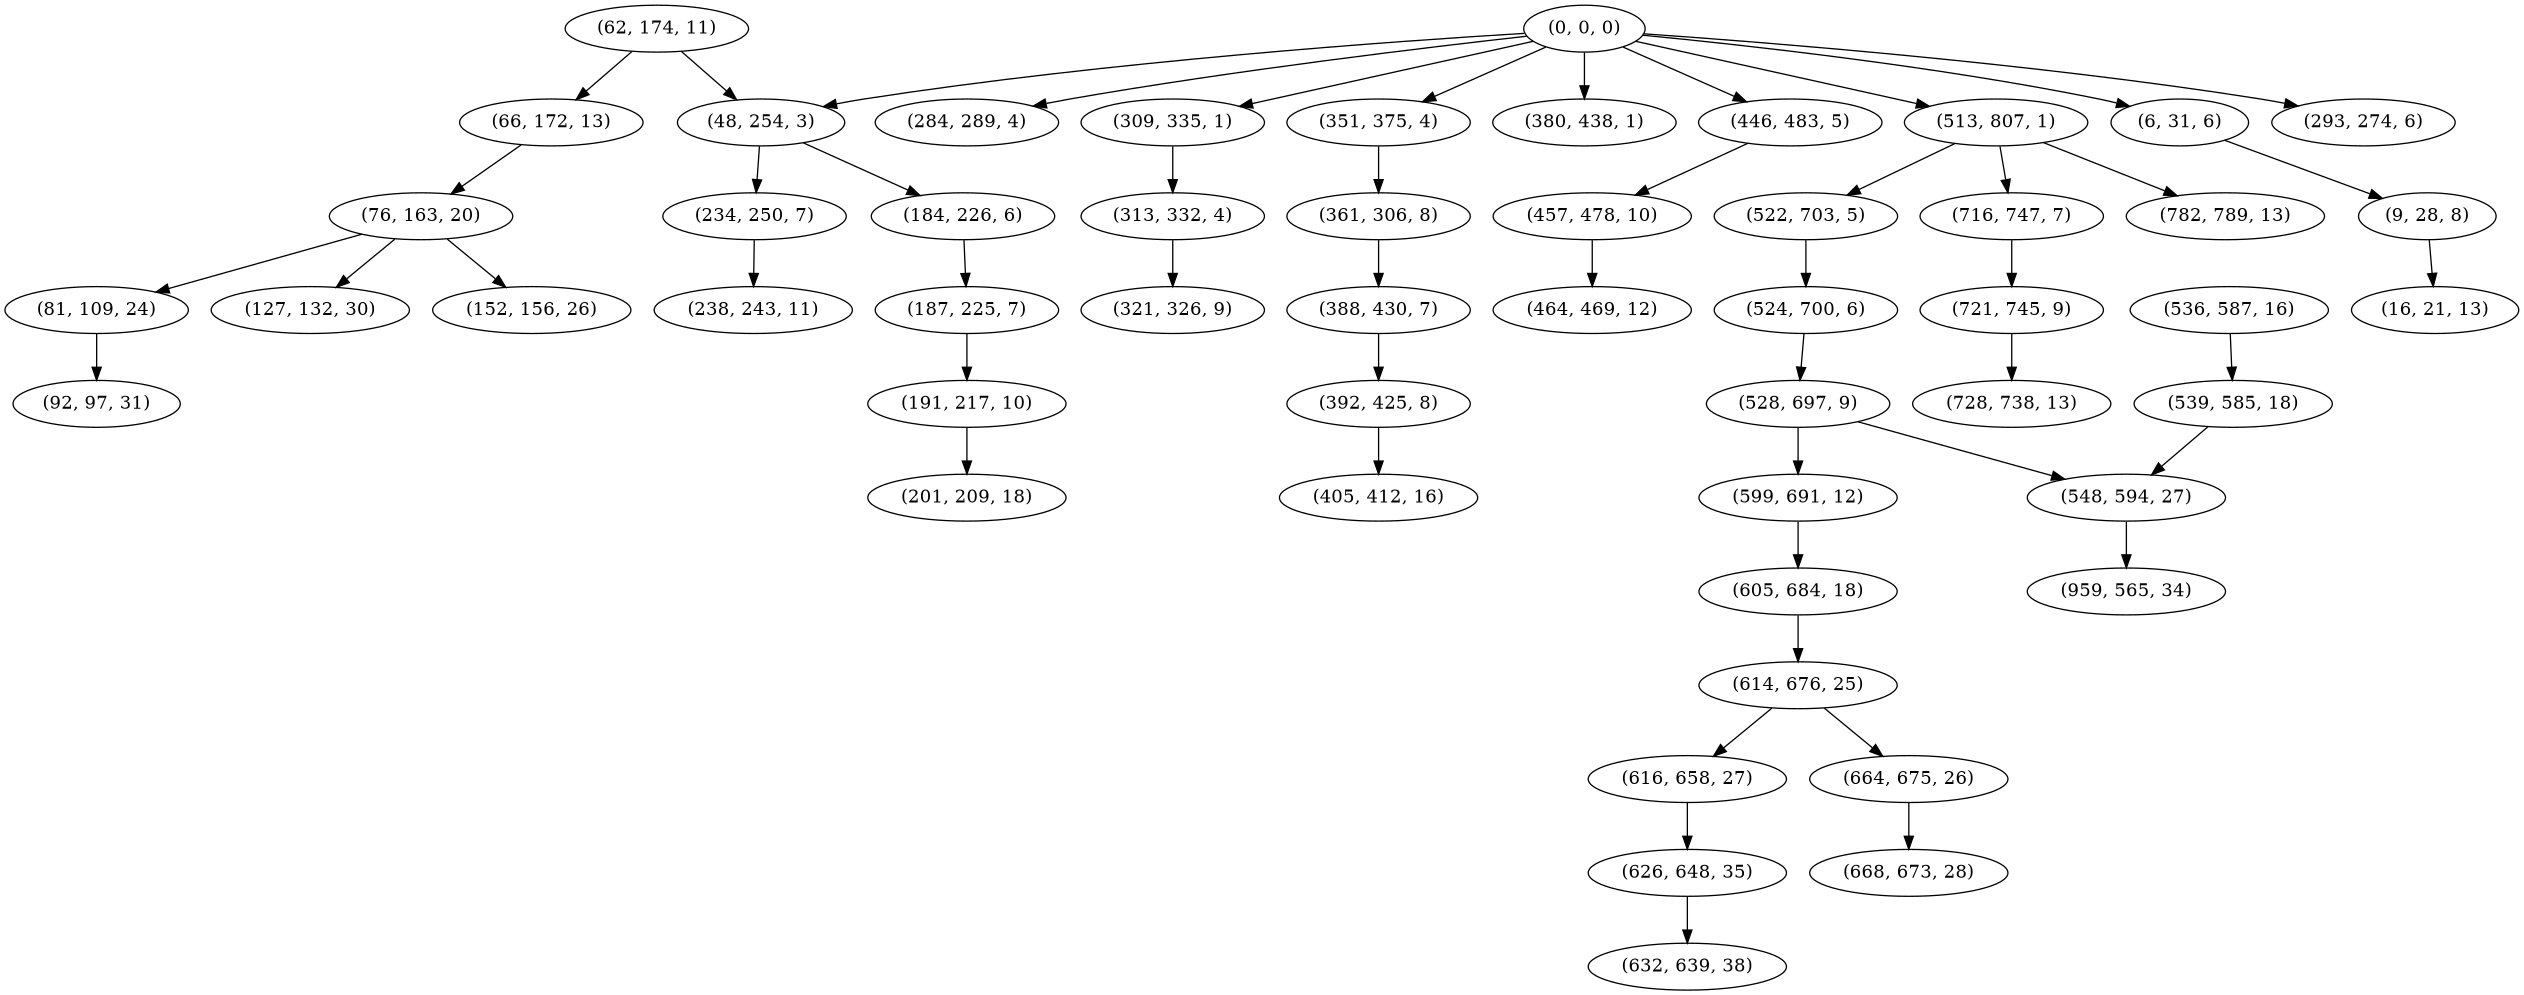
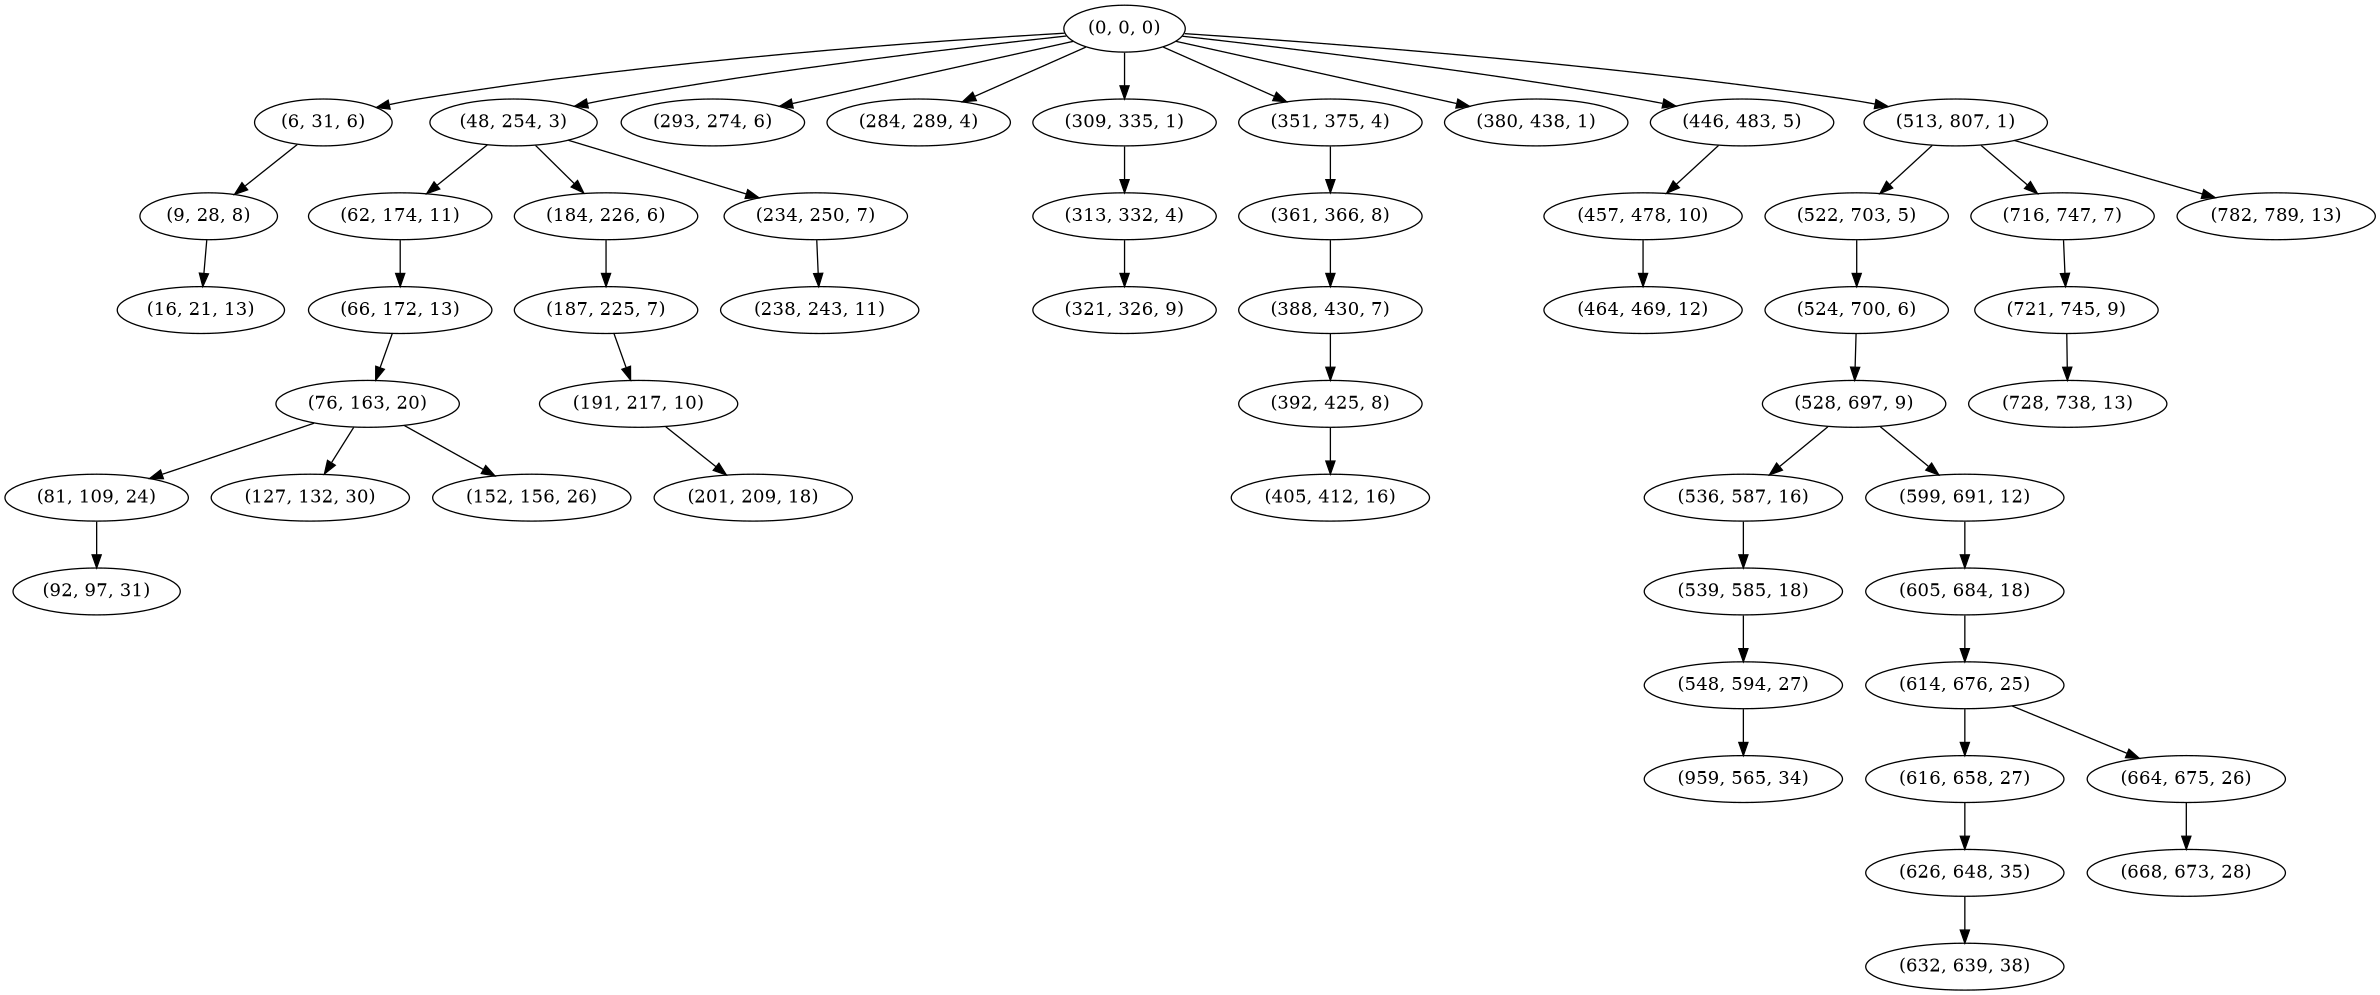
edge "(62, 174, 11)" -> "(48, 254, 3)": reversed
node "(361, 306, 8)": label "(361, 306, 8)" -> "(361, 366, 8)"
edge "(528, 697, 9)" -> "(548, 594, 27)": now "(528, 697, 9)" -> "(536, 587, 16)"
